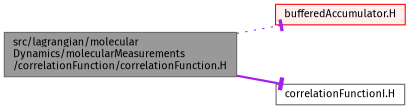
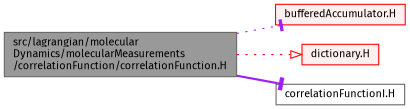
node "dictionary.H": added
